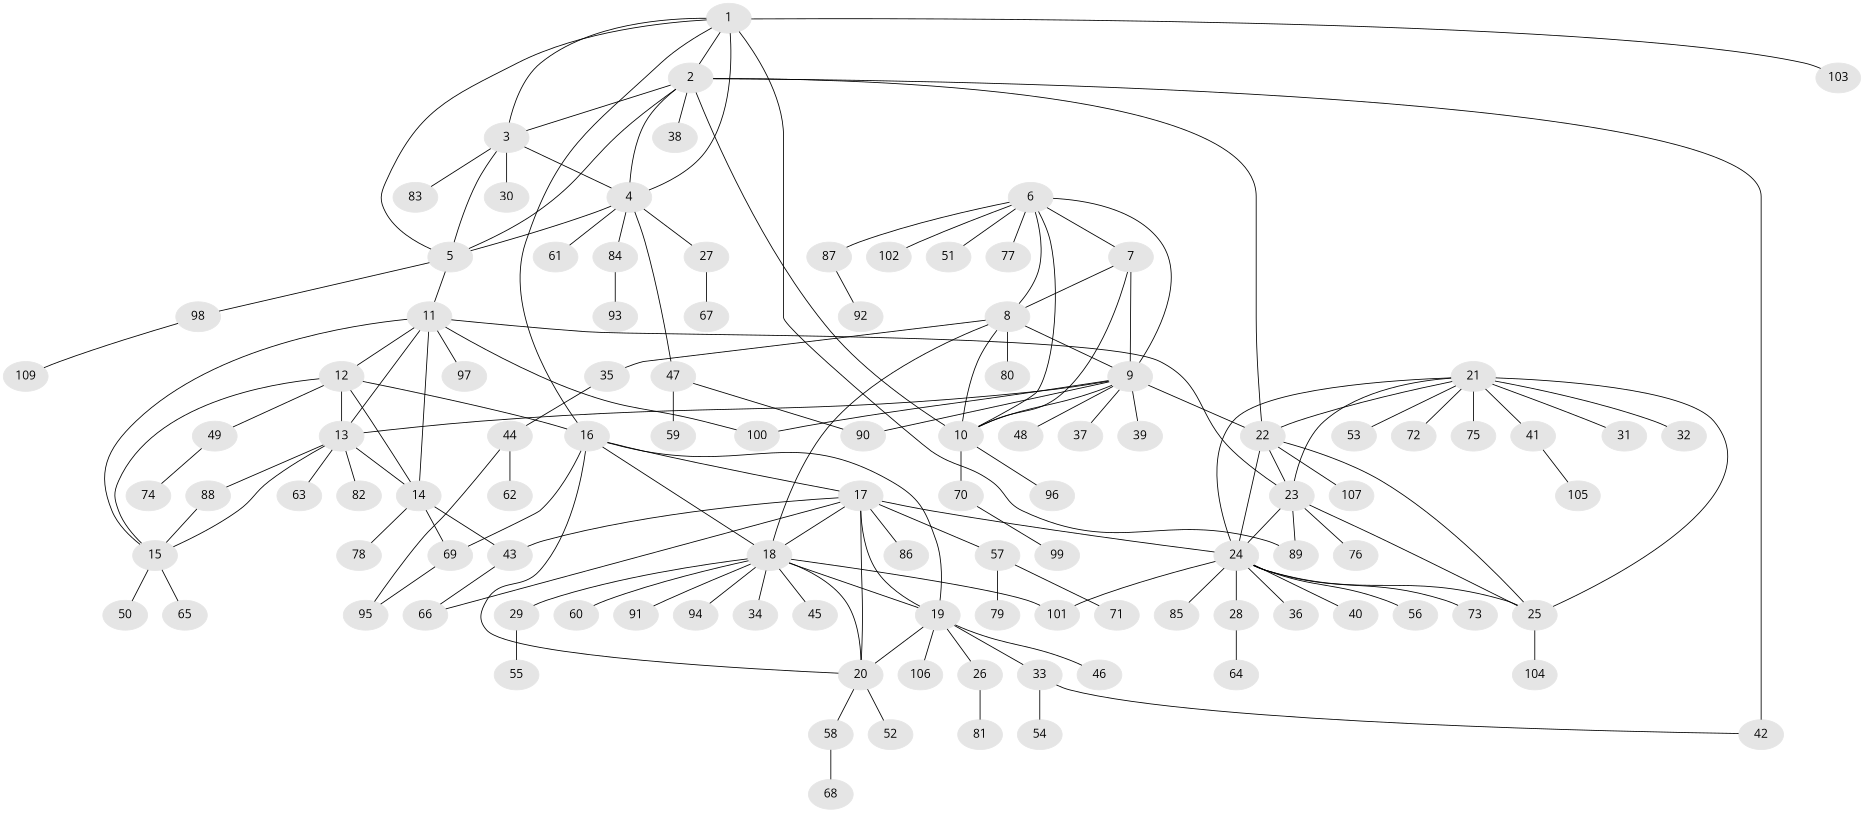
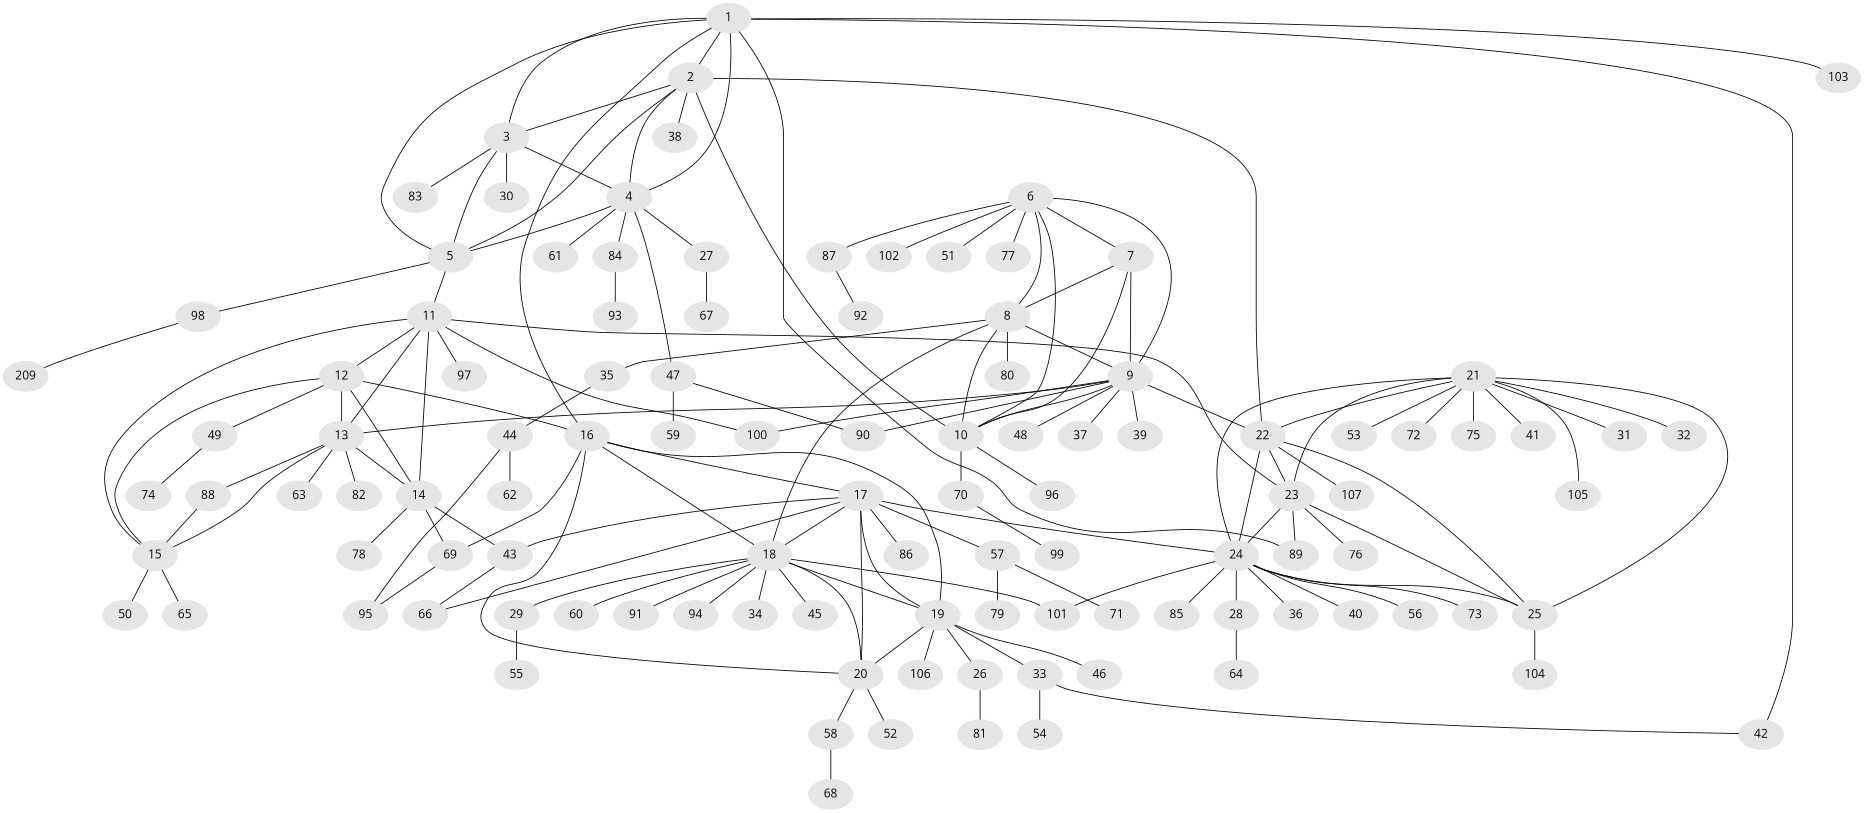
edge "2" -- "42": now "1" -- "42"
node "109": label "109" -> "209"
edge "41" -- "105": now "21" -- "105"
